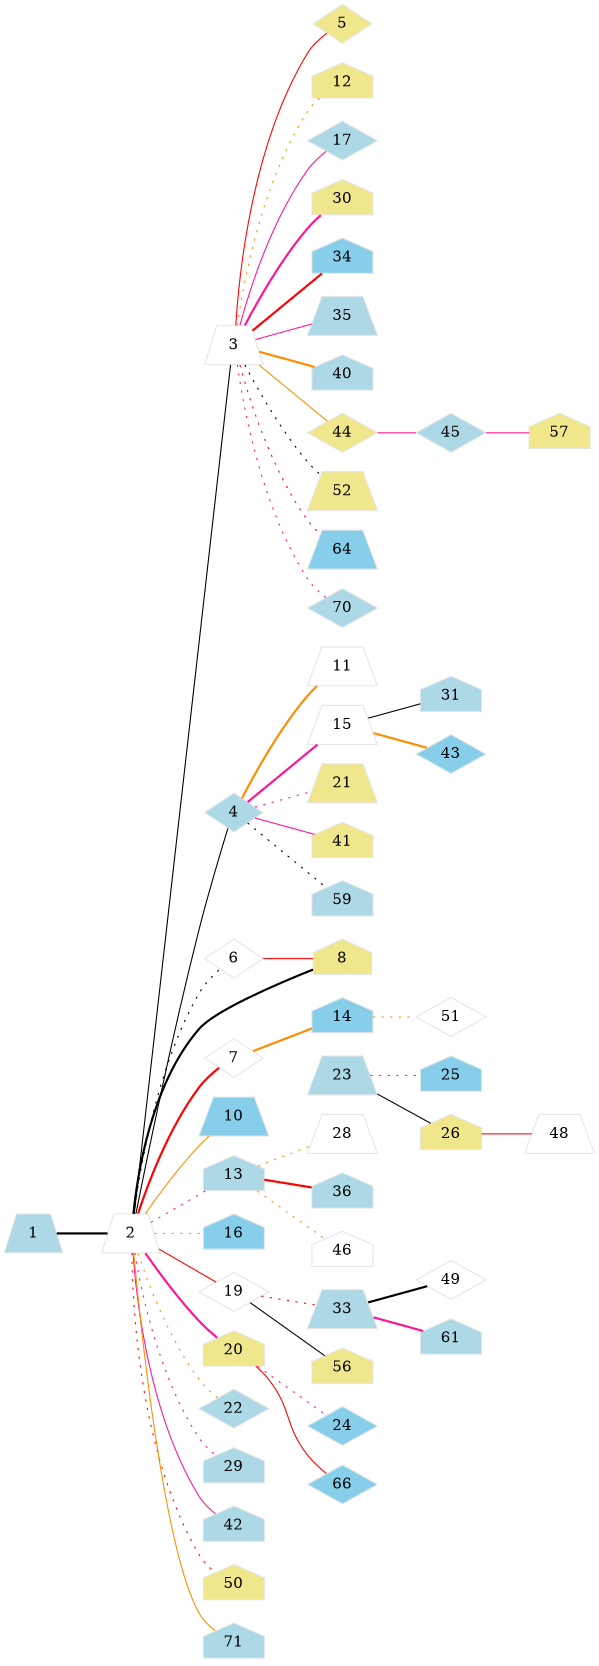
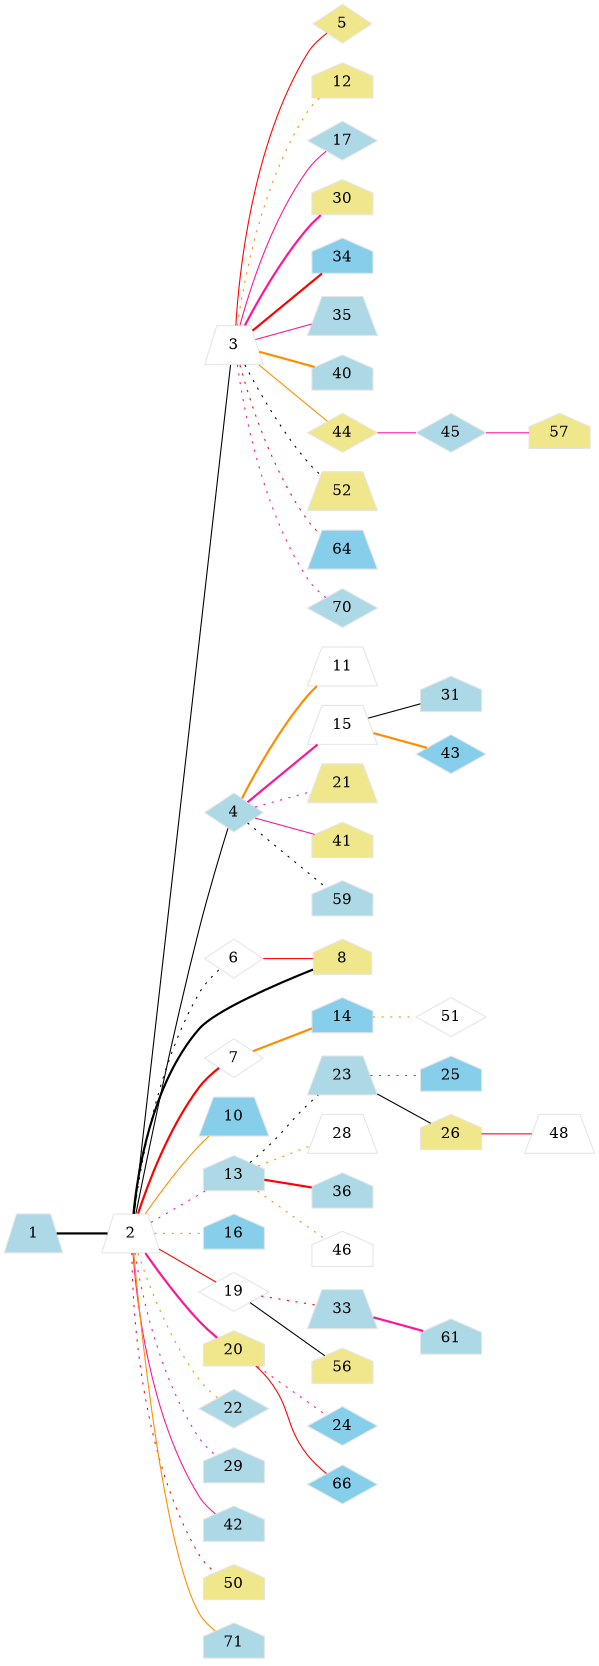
edge "23" -- "13": added
node "49": removed
